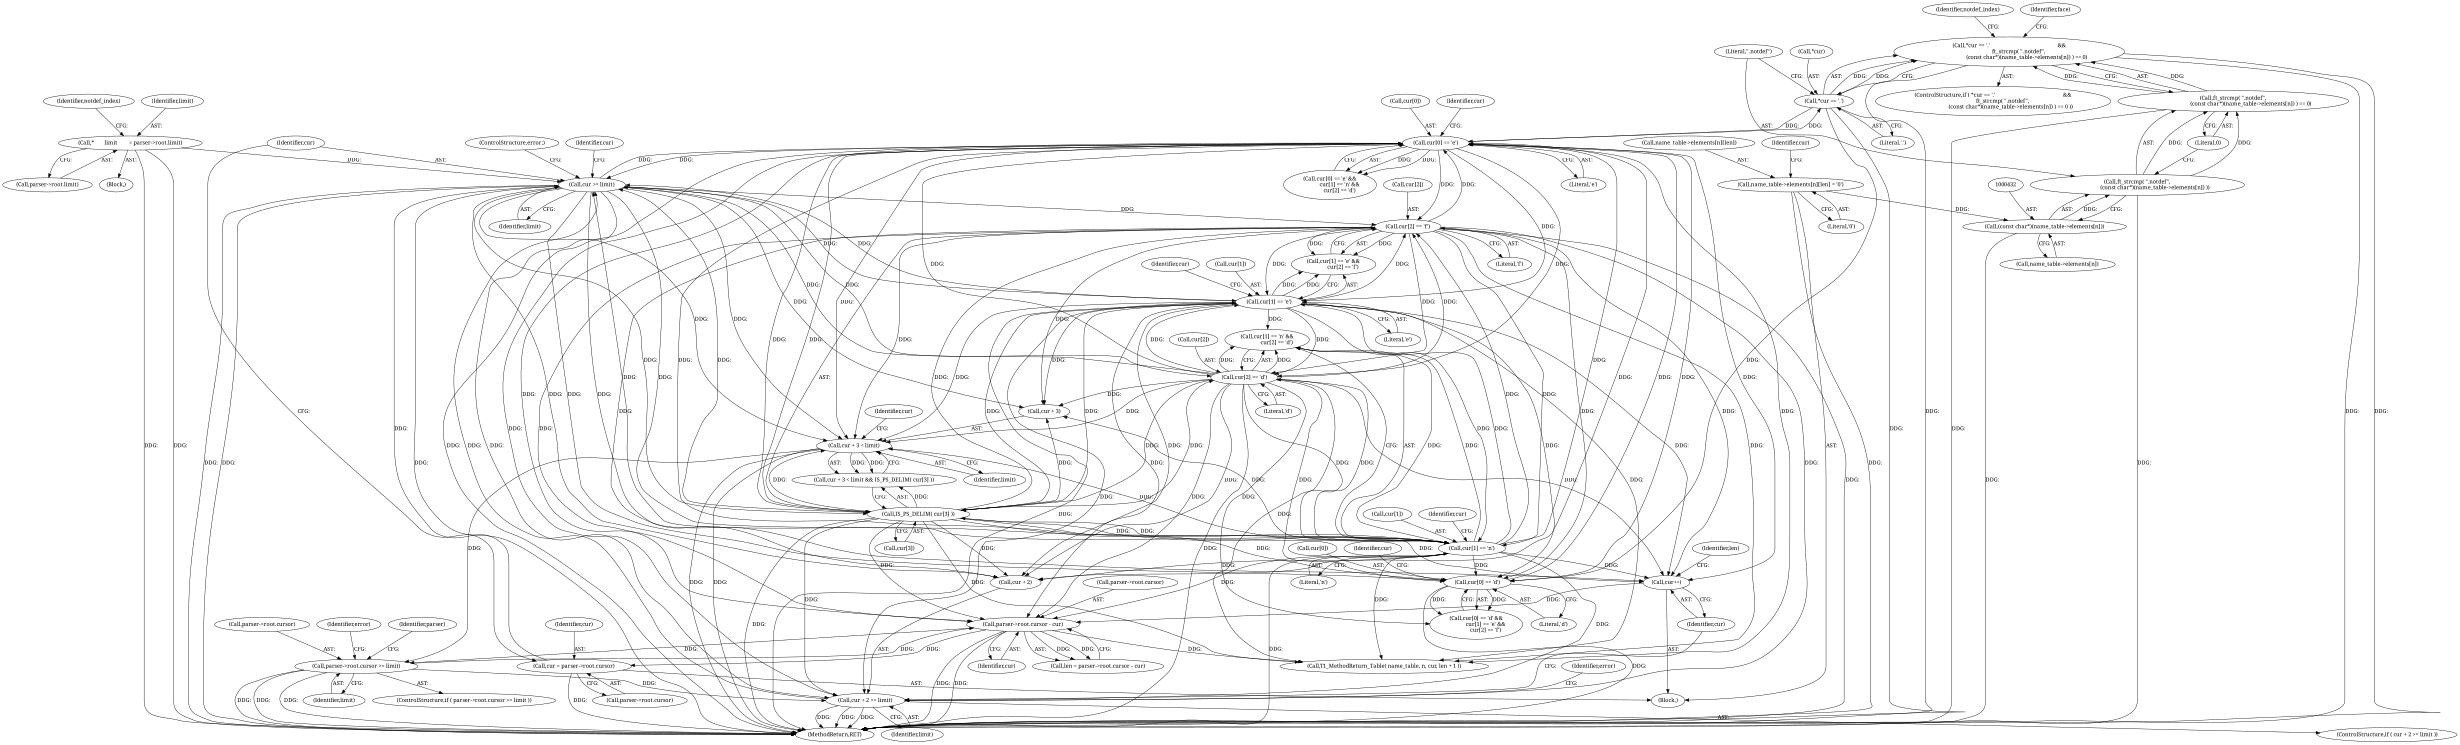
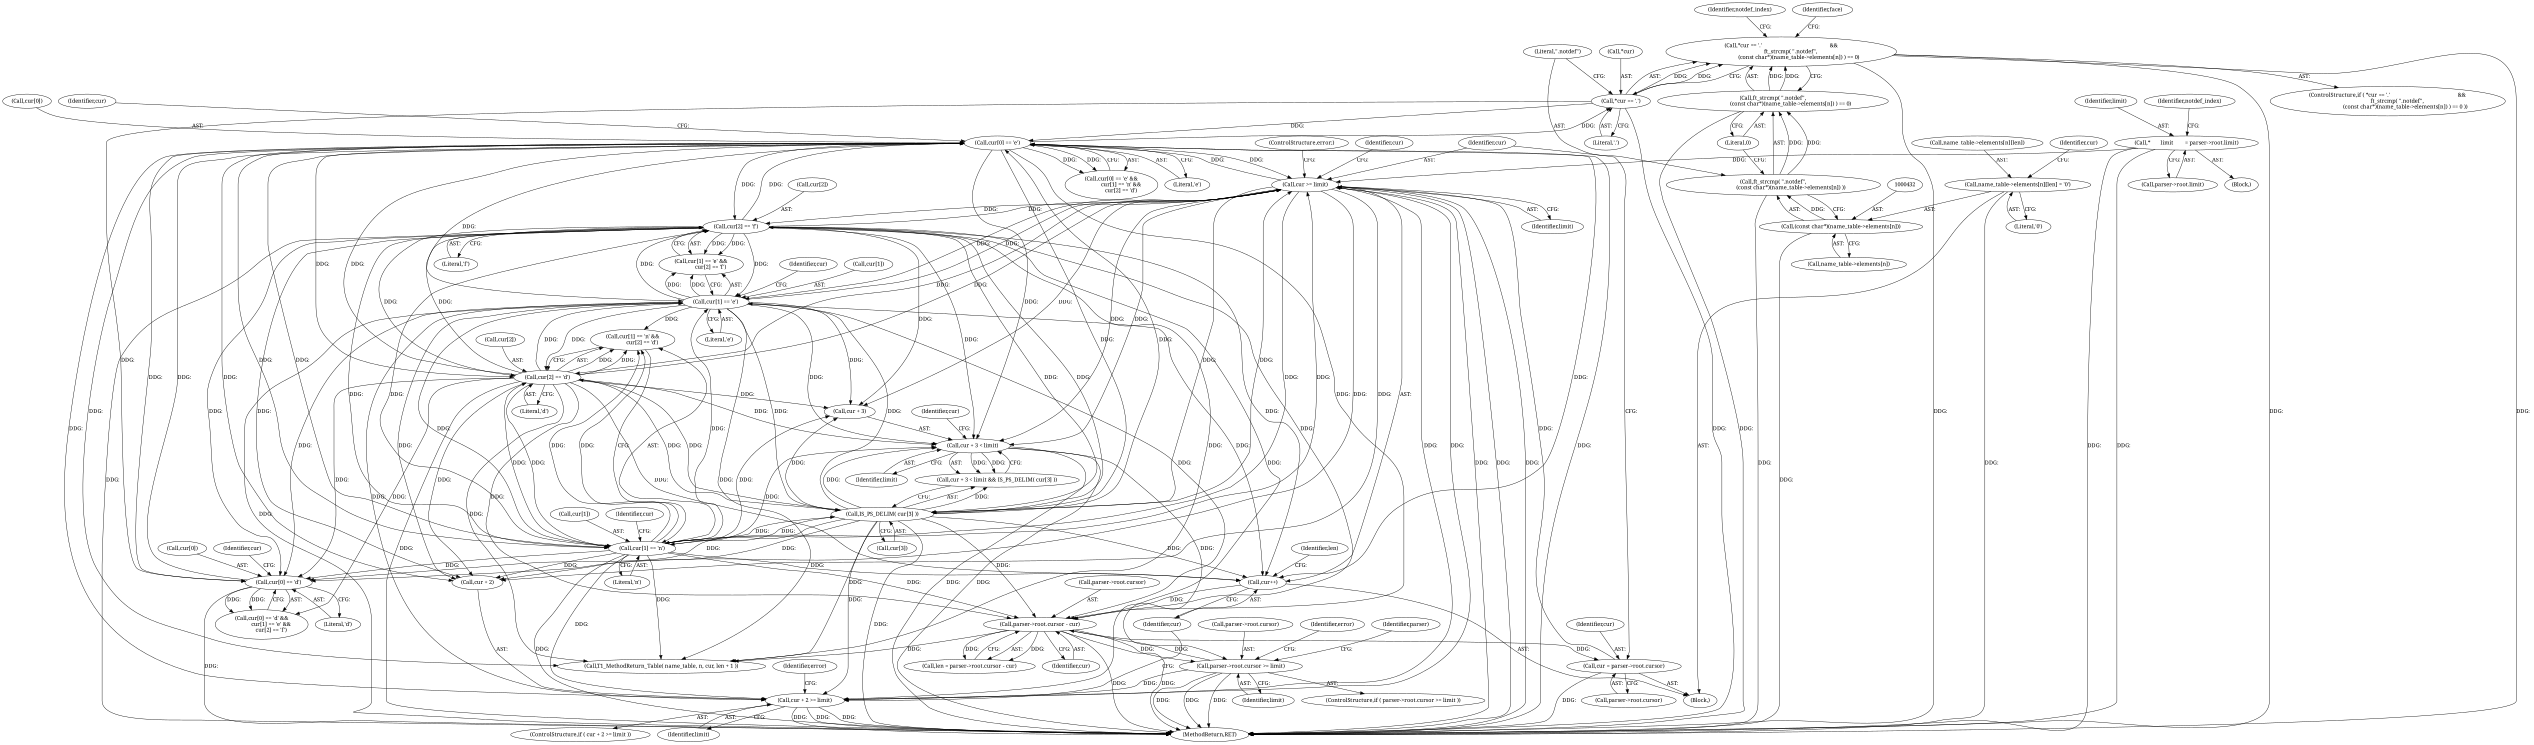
edge "(Call,cur[2] == 'f')" -> "(Call,cur >= limit)": added, label "DDG:"
edge "(Call,name_table->elements[n][len] = '0')" -> "(Call,(const char*)(name_table->elements[n]))": label "DDG: " -> "AST: "
edge "(Call,cur[2] == 'f')" -> "(Call,IS_PS_DELIM( cur[3] ))": label "AST: " -> "DDG: "
edge "(Call,cur >= limit)" -> "(Call,cur++)": label "DDG: " -> "AST: "
